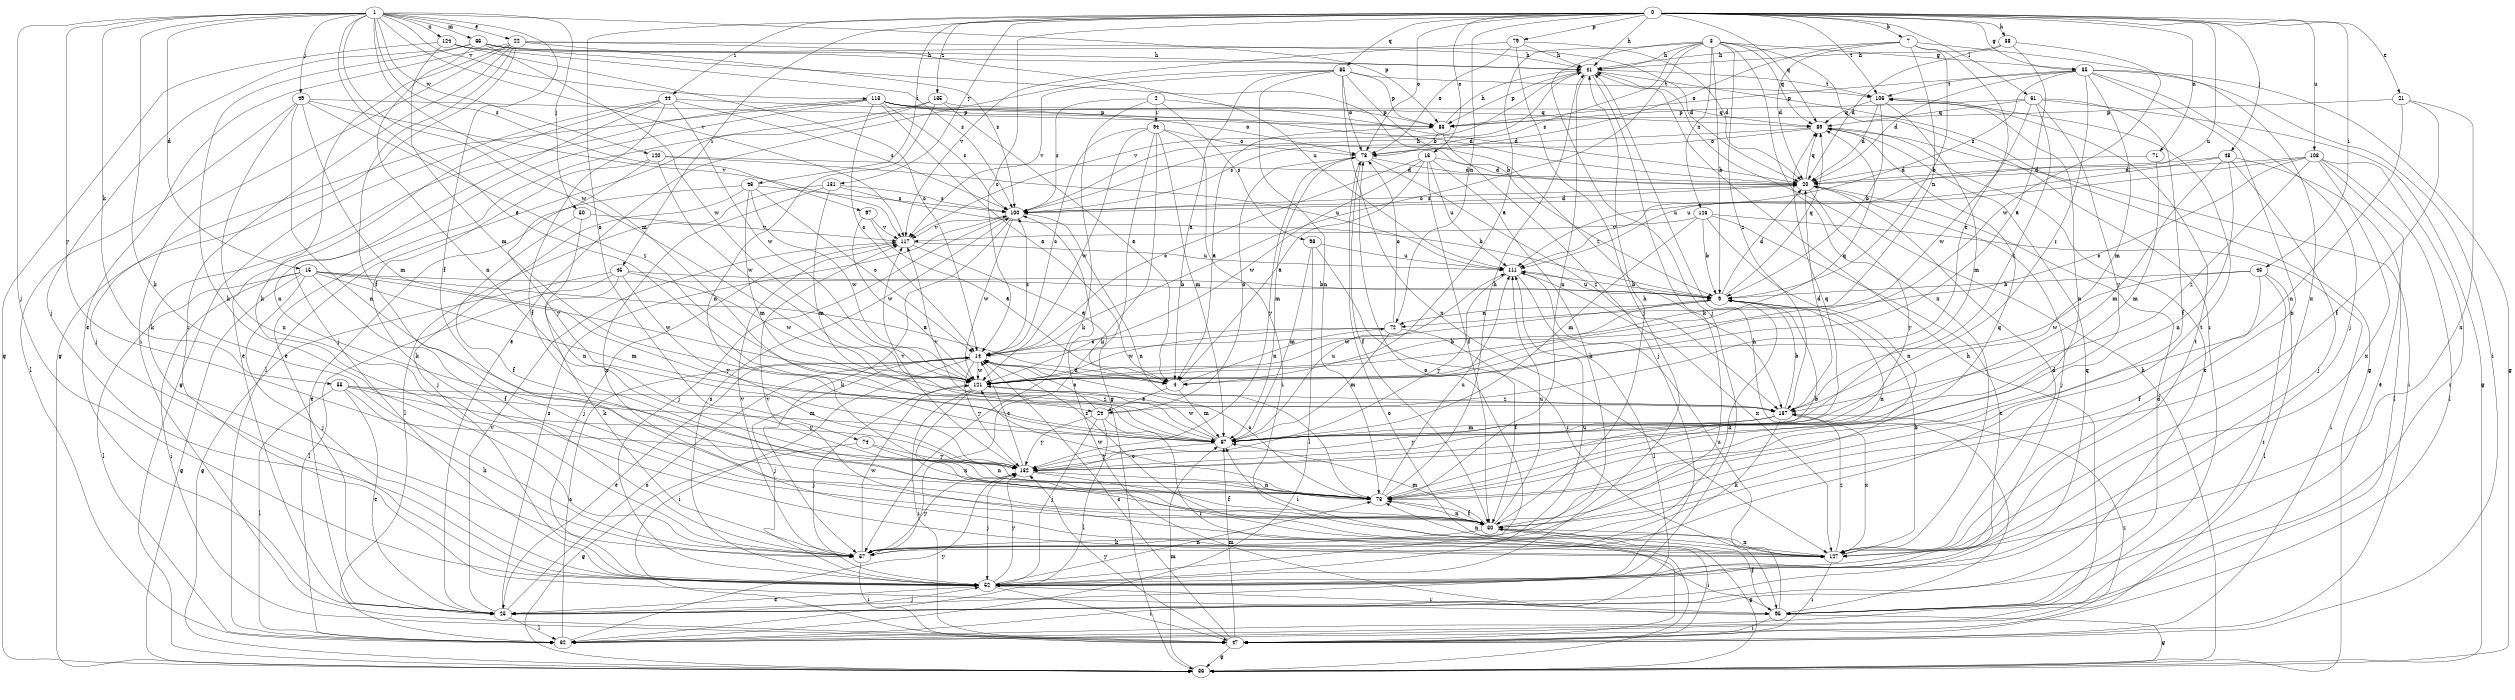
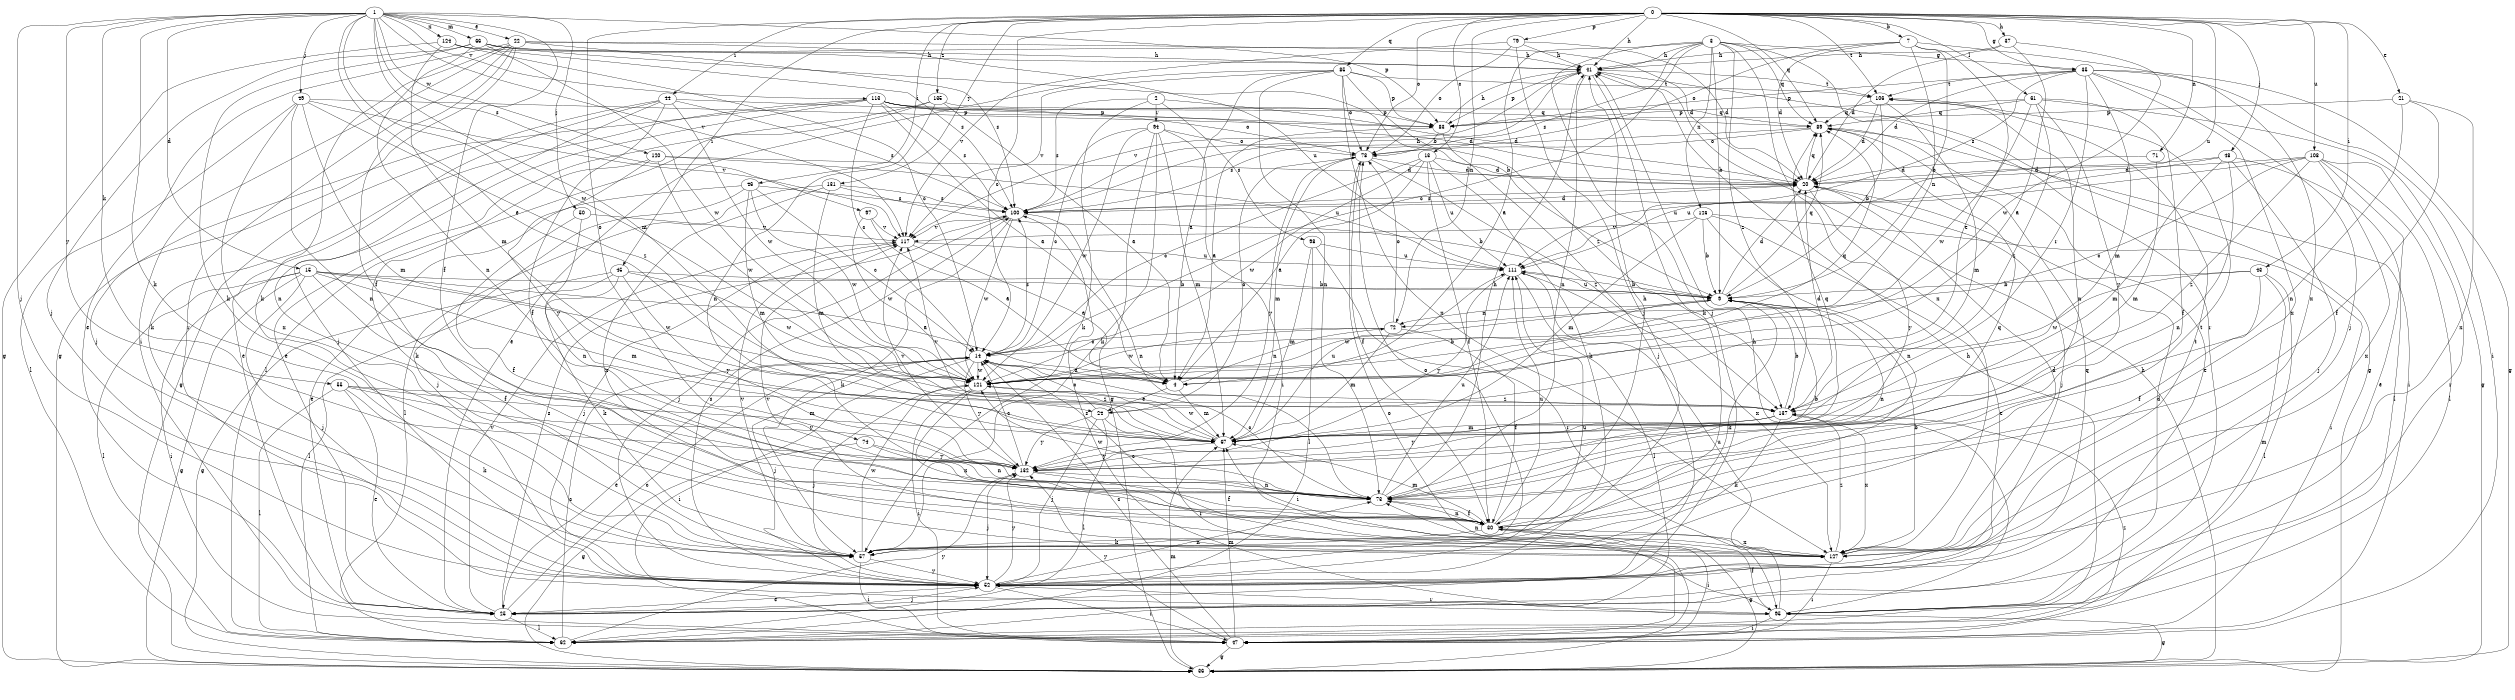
node "38": label "38" -> "37"
edge "43" -> "95": label "r" -> "m"
edge "57" -> "132": now "57" -> "52"
